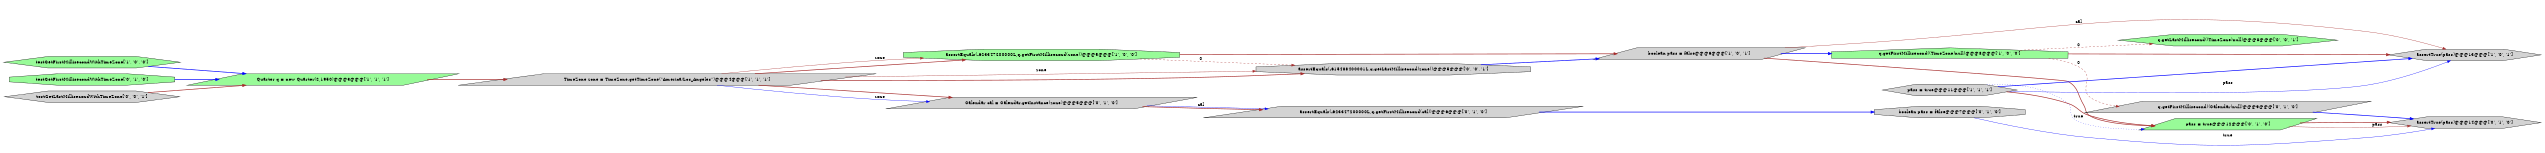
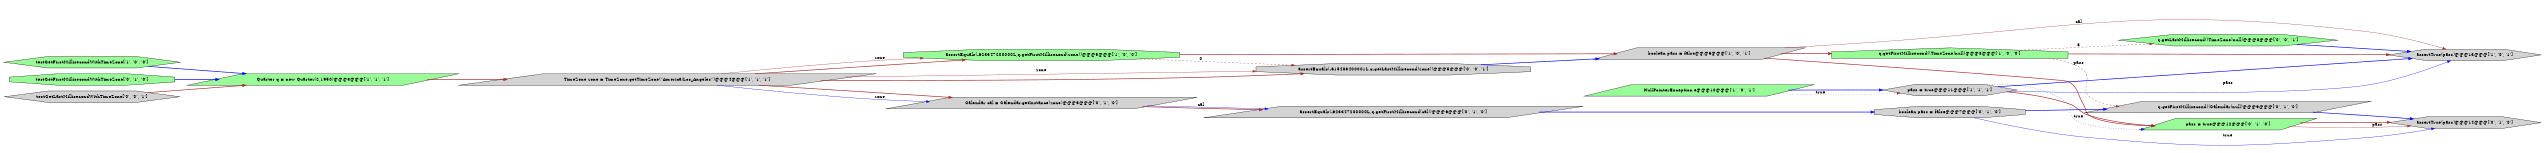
edge "q.getFirstMillisecond((TimeZone)null)@@@8@@@['1', '0', '0']" -> "q.getLastMillisecond((TimeZone)null)@@@8@@@['0', '0', '1']": label "0" -> "8"
edge "q.getLastMillisecond((TimeZone)null)@@@8@@@['0', '0', '1']" -> "assertTrue(pass)@@@13@@@['1', '0', '1']": added
edge "boolean pass = false@@@6@@@['1', '0', '1']" -> "q.getFirstMillisecond((TimeZone)null)@@@8@@@['1', '0', '0']": color blue -> brown
edge "q.getFirstMillisecond((TimeZone)null)@@@8@@@['1', '0', '0']" -> "q.getFirstMillisecond((Calendar)null)@@@9@@@['0', '1', '0']": label "0" -> "pass"
node "NullPointerException e@@@10@@@['1', '0', '1']": added
edge "boolean pass = false@@@7@@@['0', '1', '0']" -> "q.getFirstMillisecond((Calendar)null)@@@9@@@['0', '1', '0']": added
